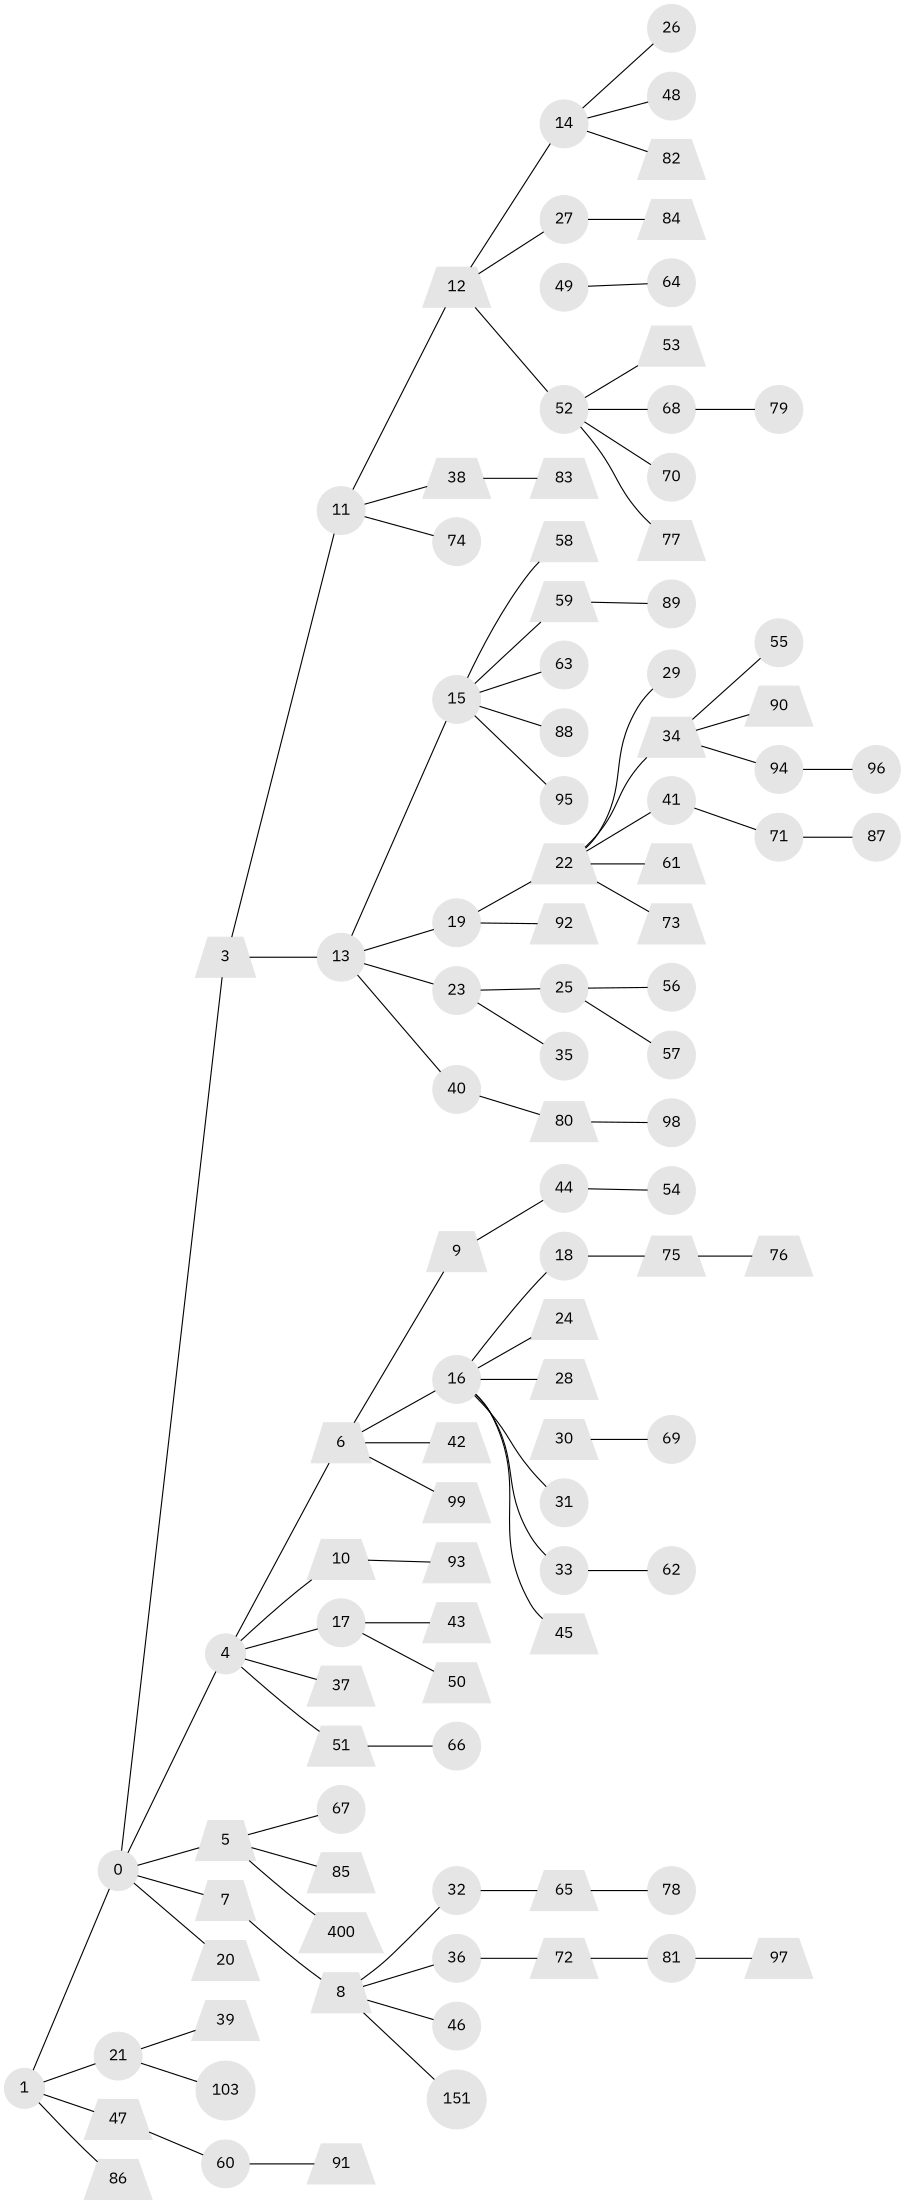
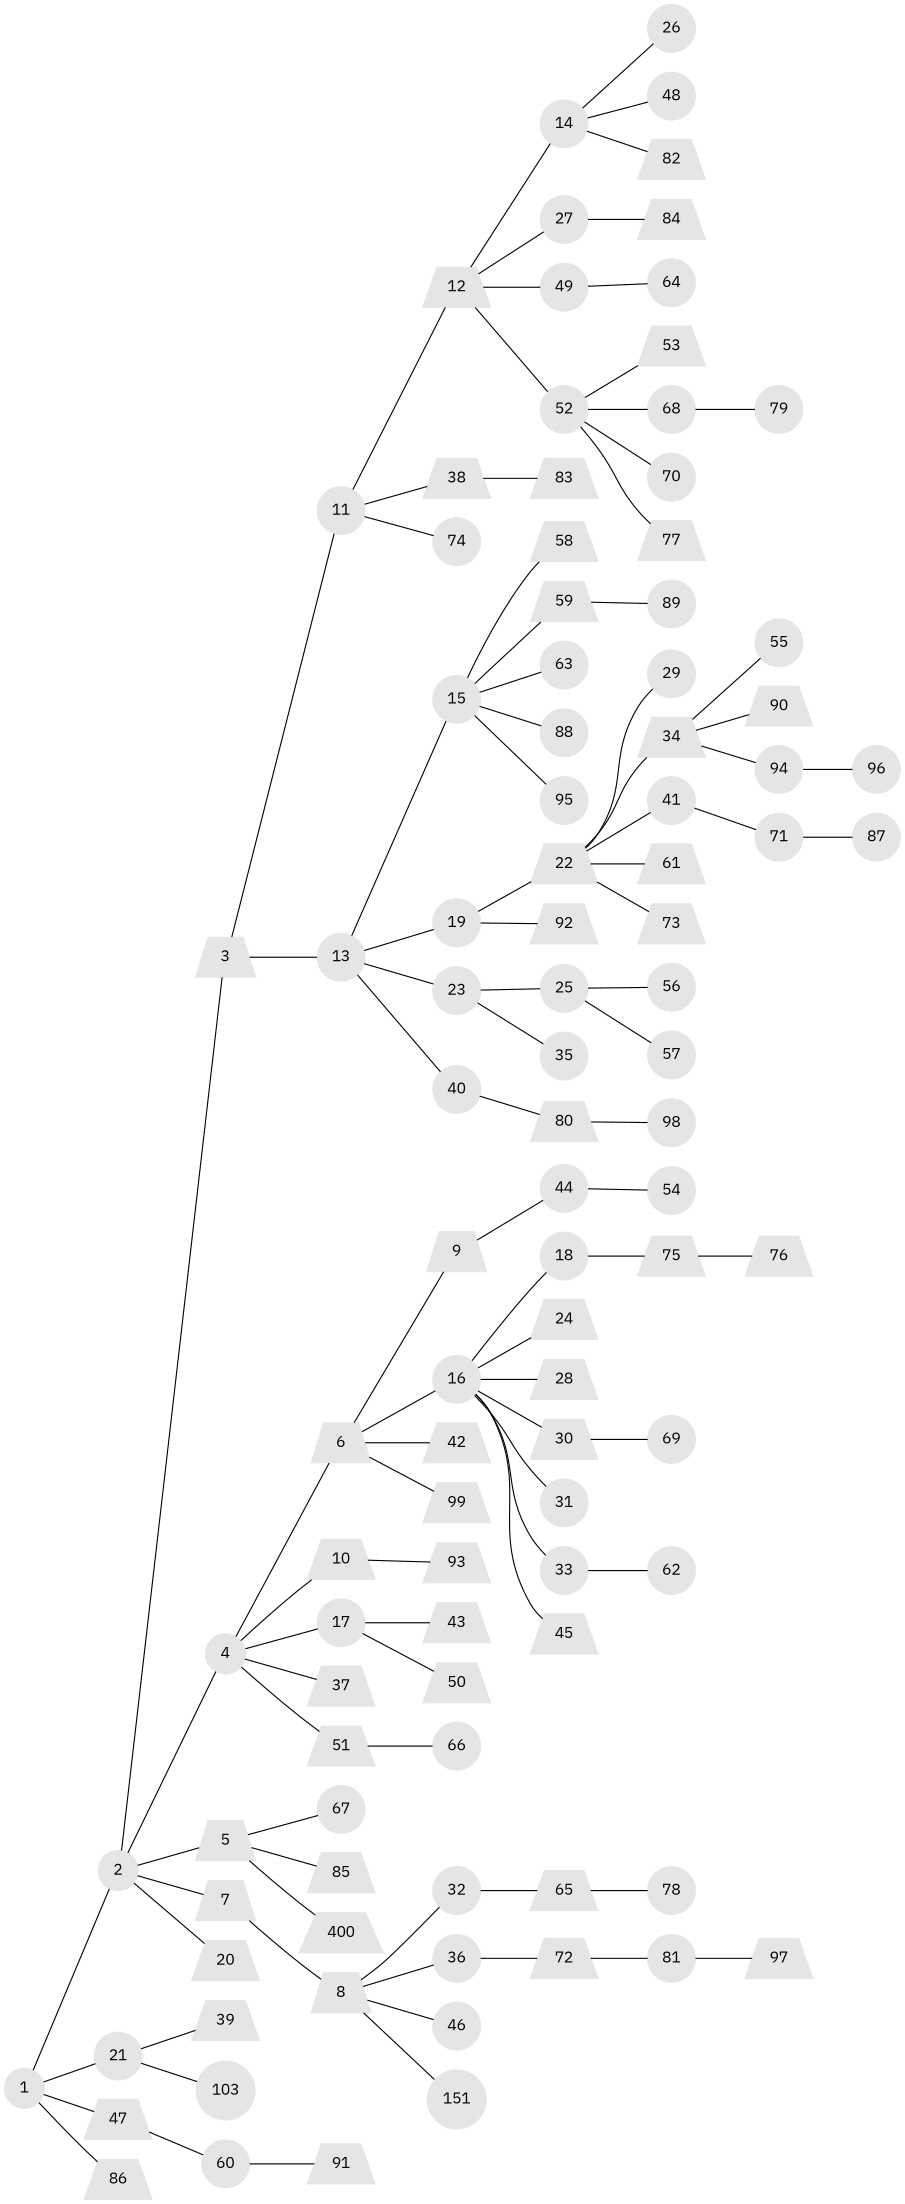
edge "12" -- "49": added
edge "16" -- "30": added
node "0": label "0" -> "2"
